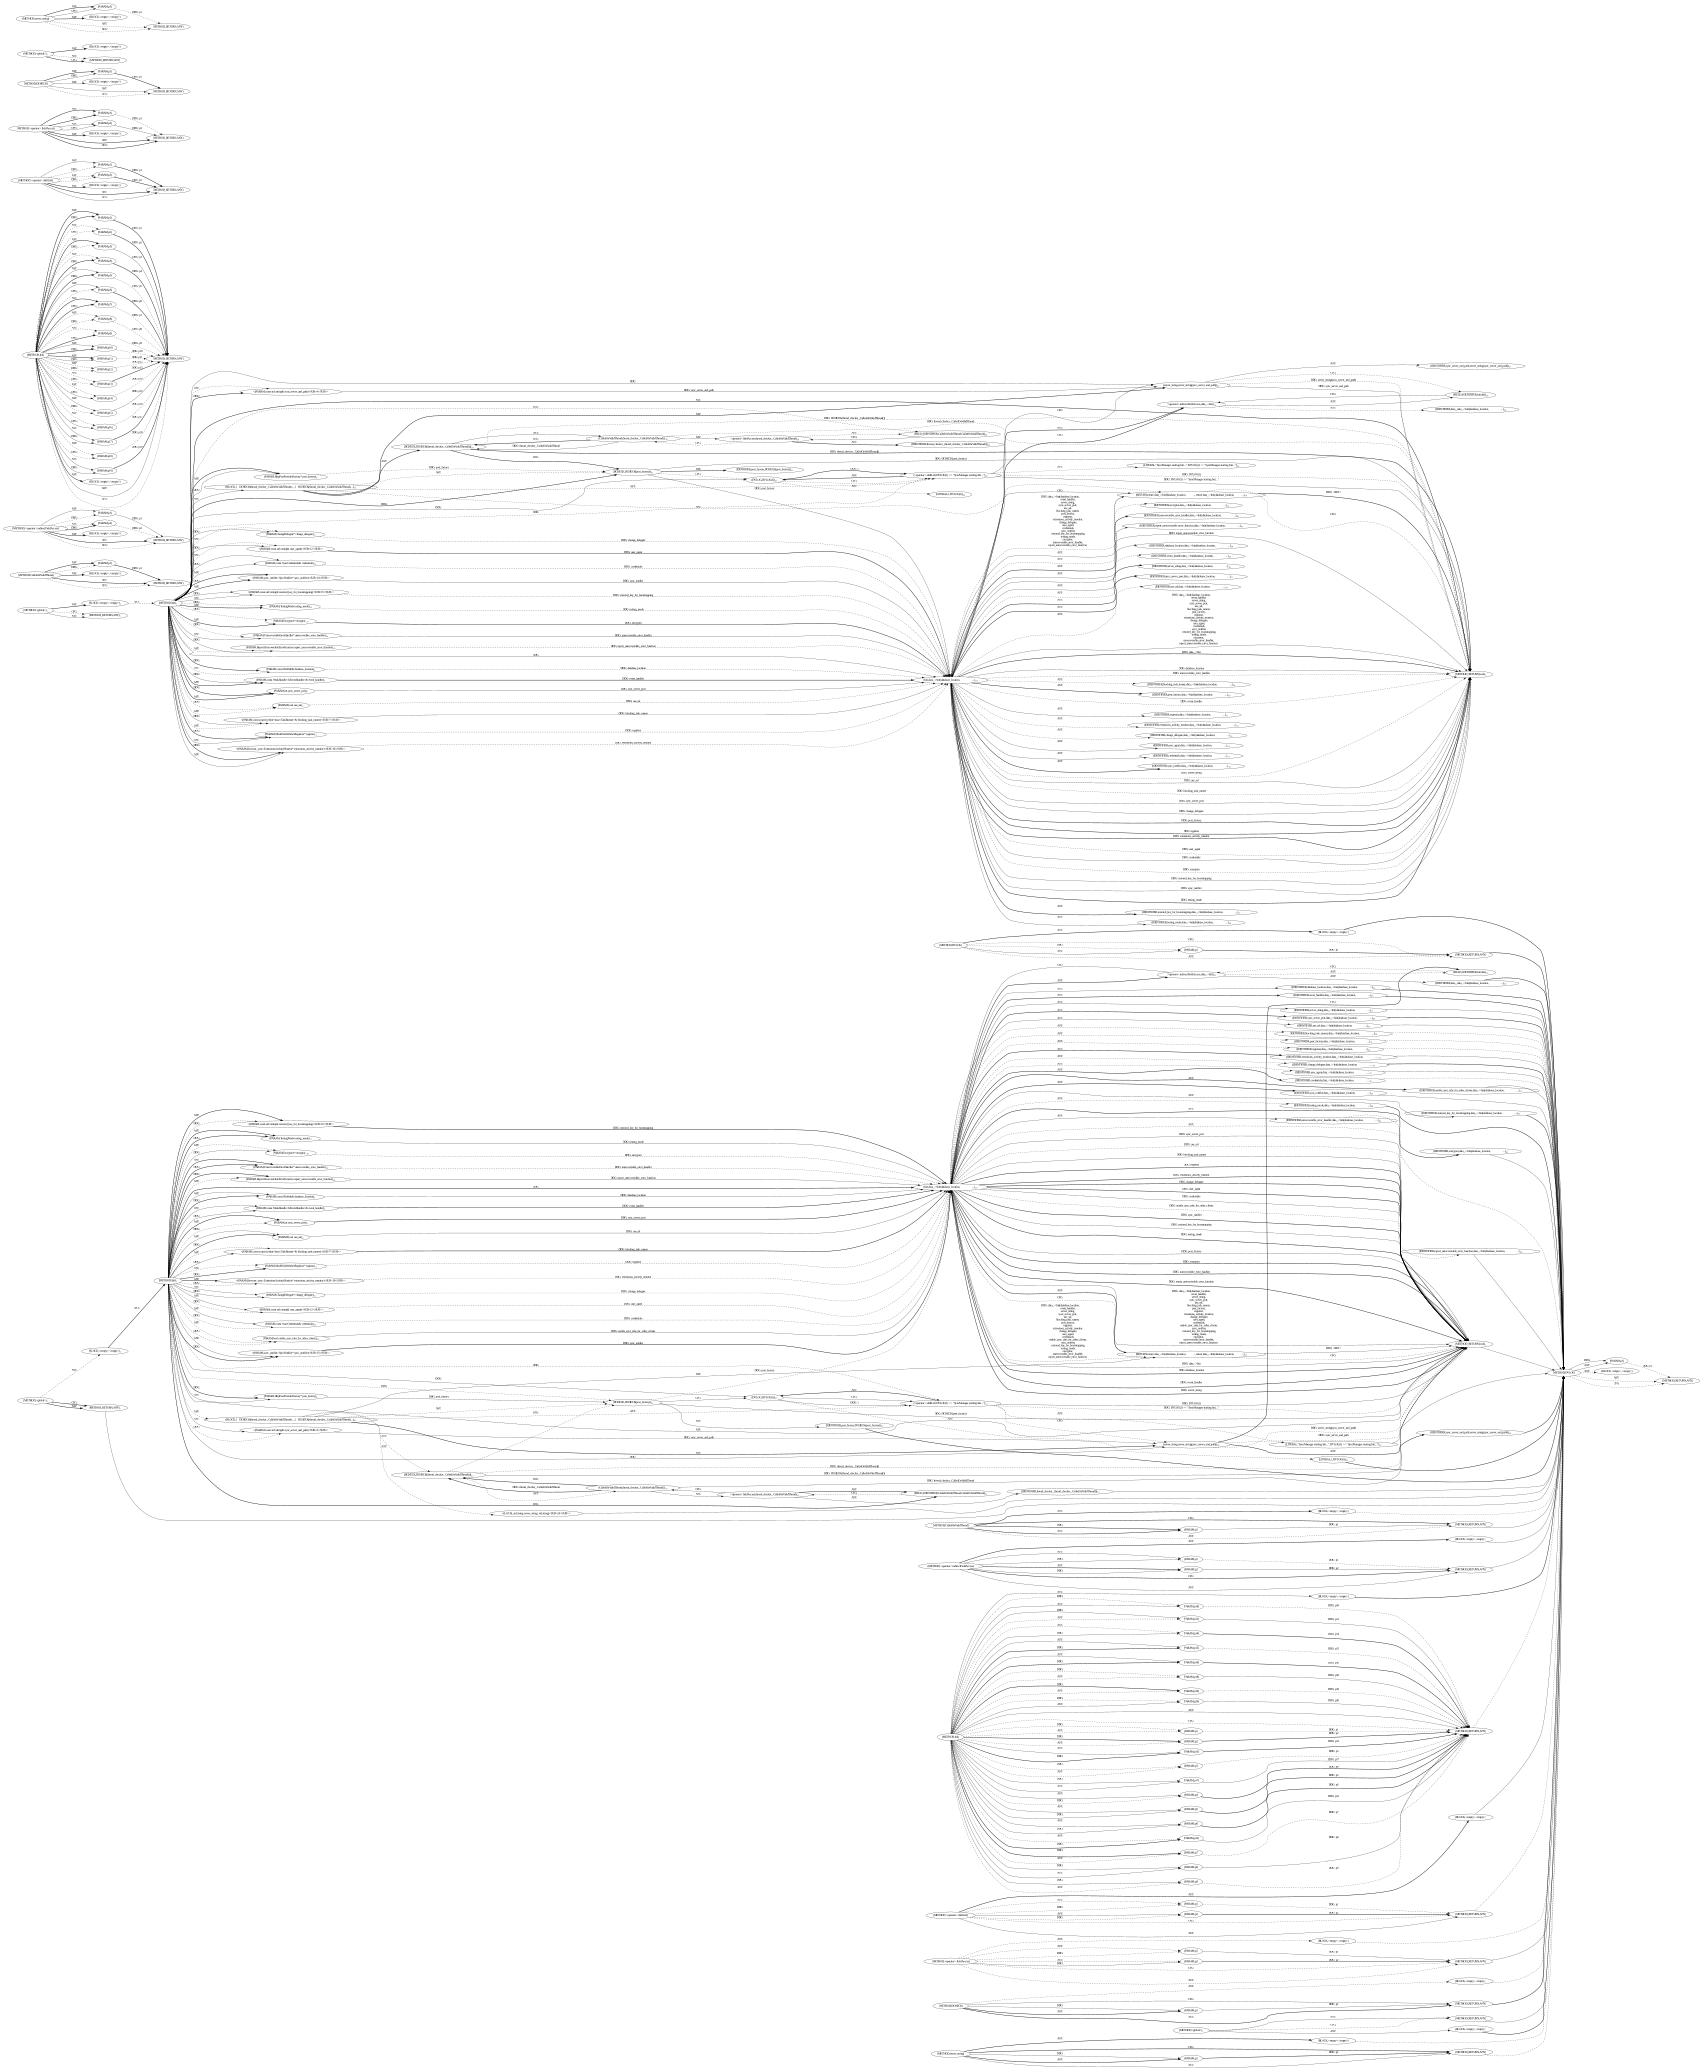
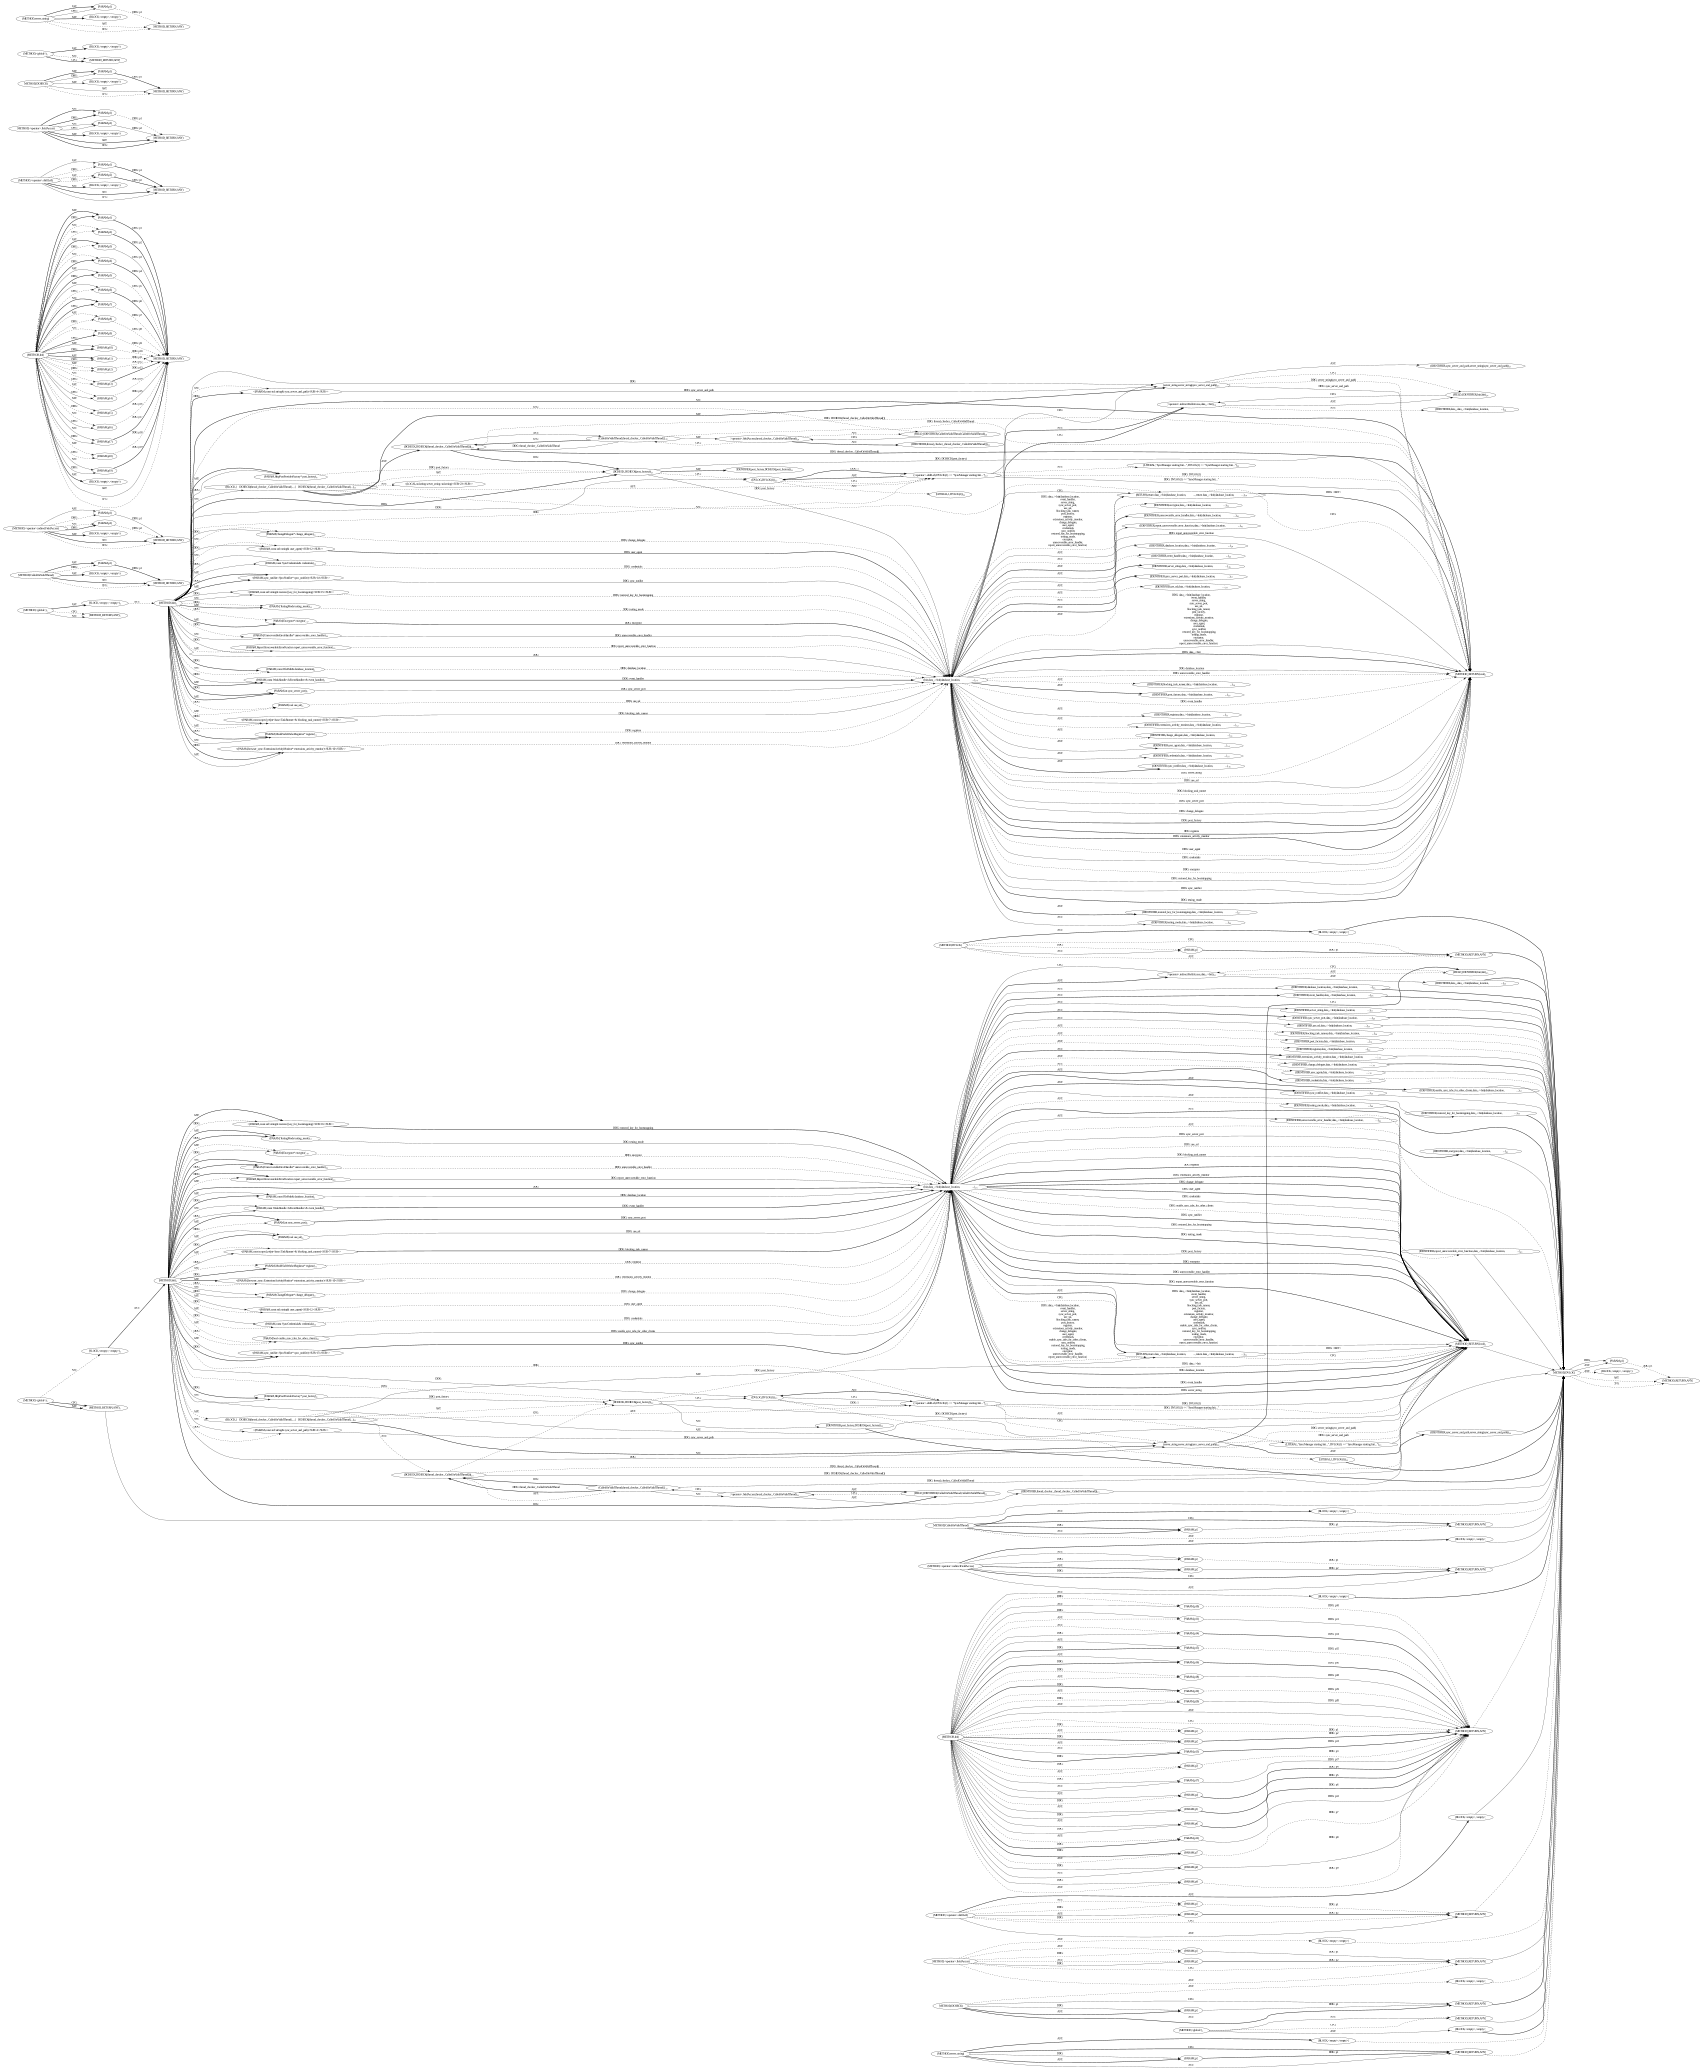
node "<(LOCAL,std.string server_string: std.string)<SUB>23</SUB>>": added
node "<(LOCAL,std.string server_string: std.string)<SUB>24</SUB>>": removed
